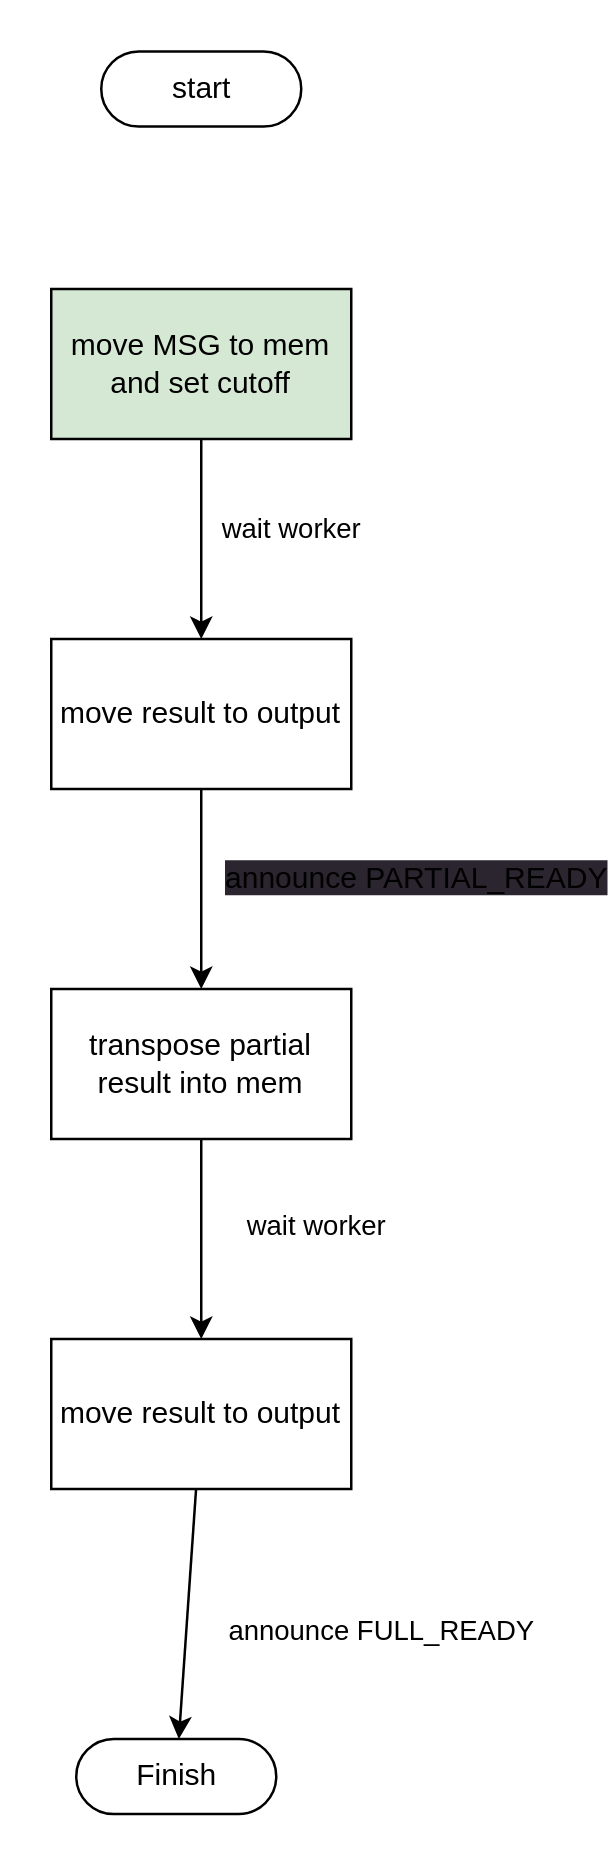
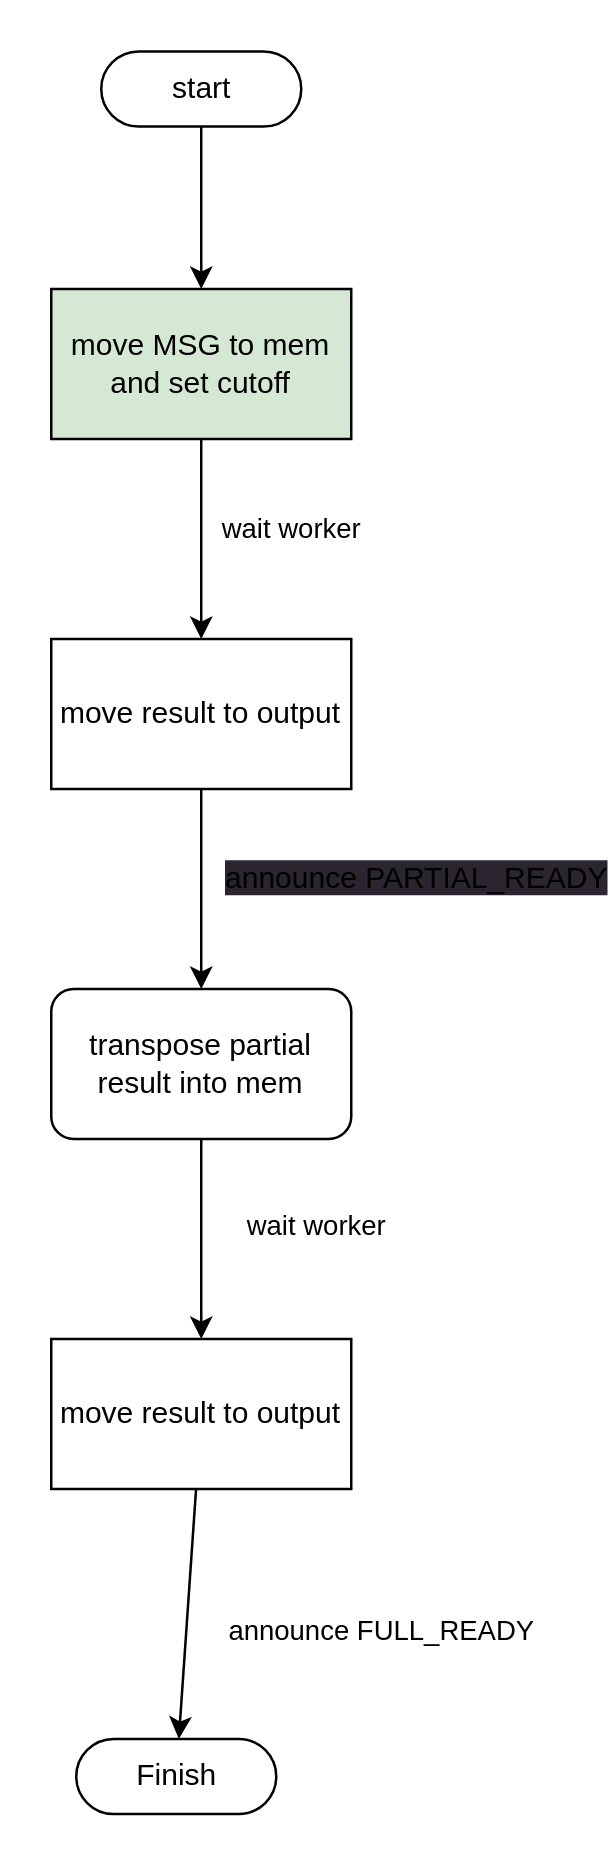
edge "start" -> "move MSG to mem and set cutoff": added
node "transpose partial result into mem": shape rectangle -> rounded rectangle
